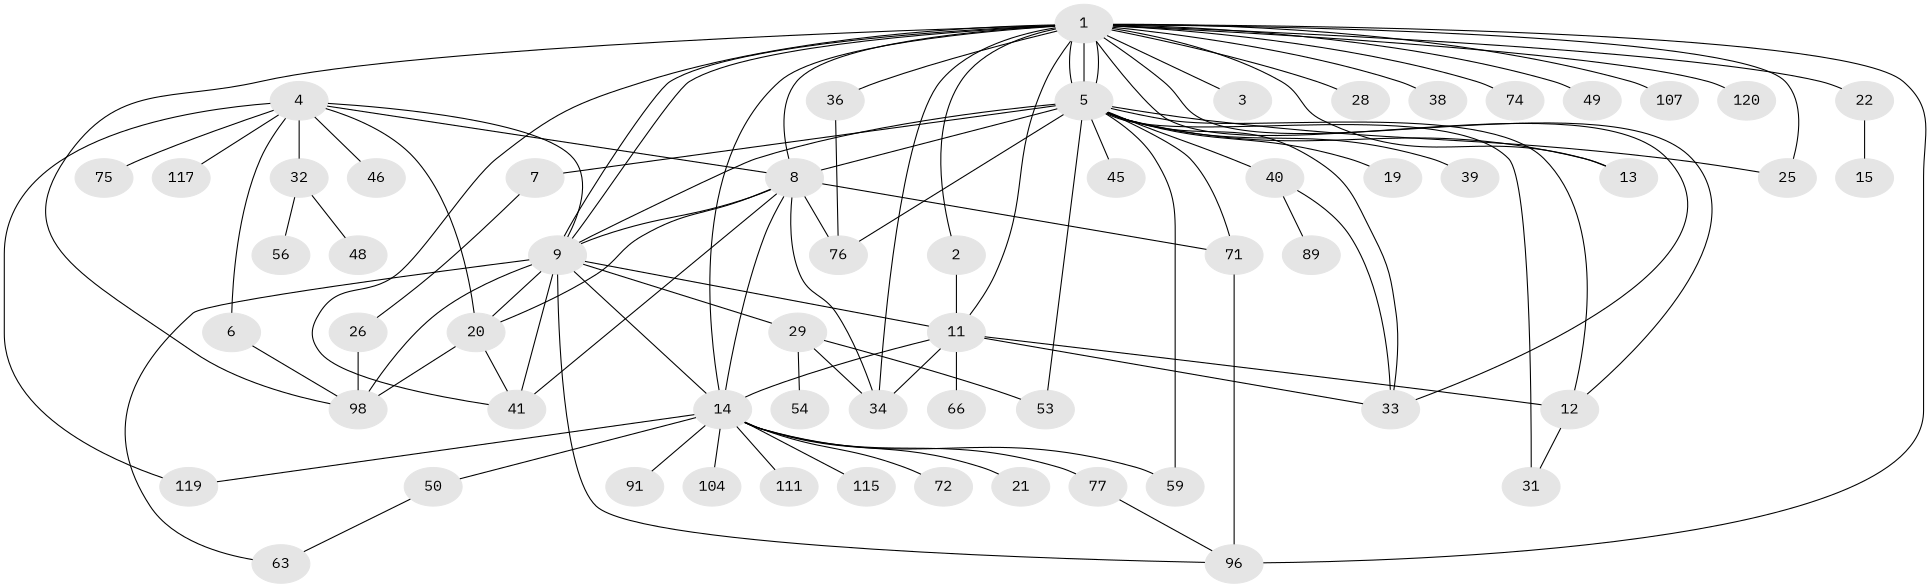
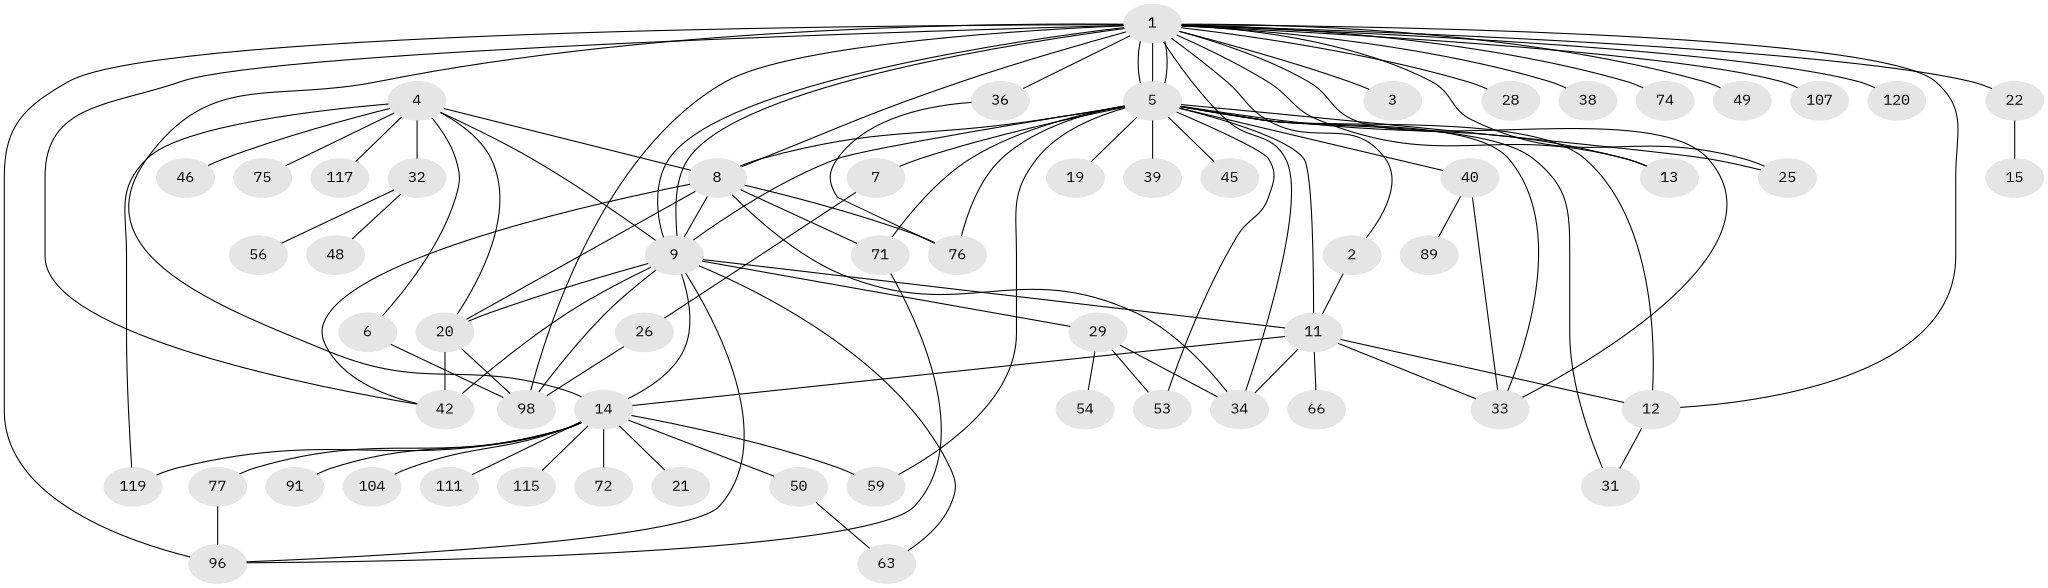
edge "1" -- "11": now "5" -- "11"
edge "8" -- "14": removed
node "41": label "41" -> "42"
